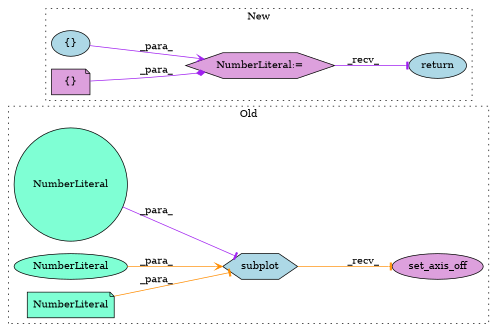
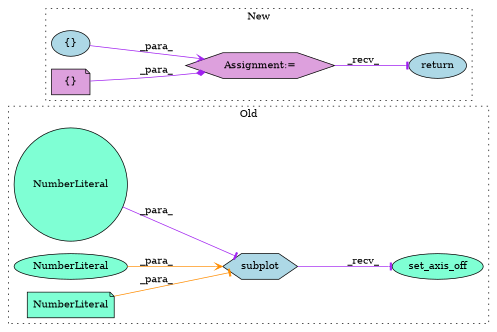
node "NumberLiteral:=": label "NumberLiteral:=" -> "Assignment:="
edge "subplot" -> "set_axis_off": color darkorange -> purple
node "set_axis_off": fillcolor plum -> aquamarine
